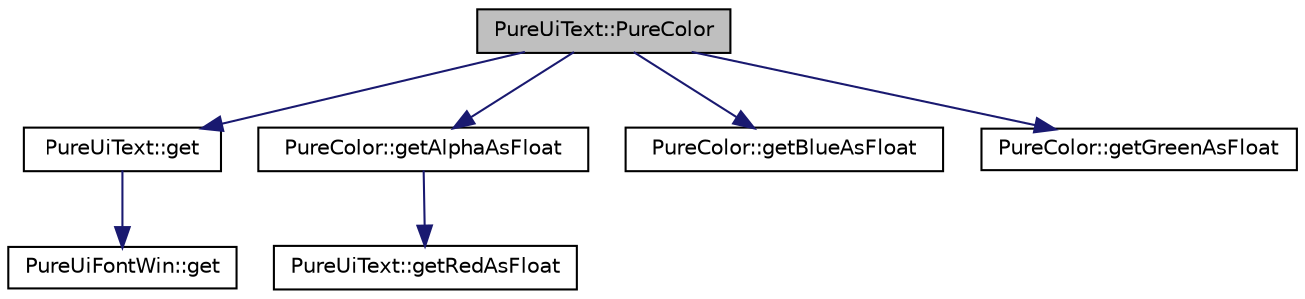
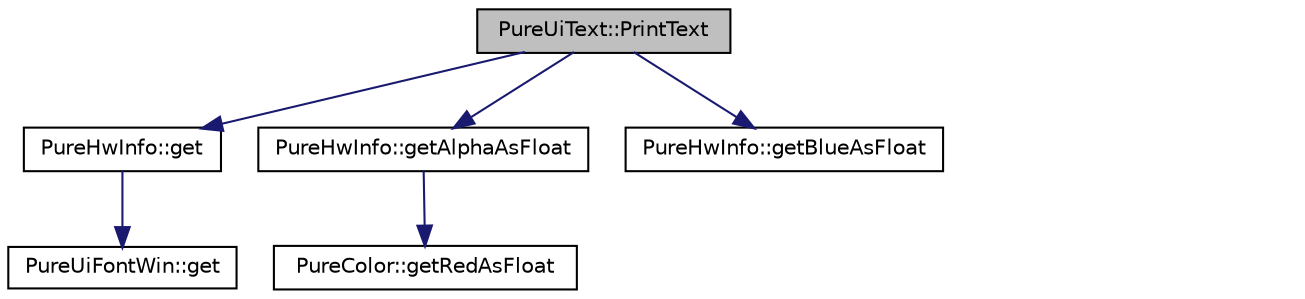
node "PureUiText::PureColor": label "PureUiText::PureColor" -> "PureUiText::PrintText"
node "PureUiText::get": label "PureUiText::get" -> "PureHwInfo::get"
node "PureColor::getAlphaAsFloat": label "PureColor::getAlphaAsFloat" -> "PureHwInfo::getAlphaAsFloat"
node "PureColor::getBlueAsFloat": label "PureColor::getBlueAsFloat" -> "PureHwInfo::getBlueAsFloat"
node "PureColor::getGreenAsFloat": removed
node "PureUiText::getRedAsFloat": label "PureUiText::getRedAsFloat" -> "PureColor::getRedAsFloat"
